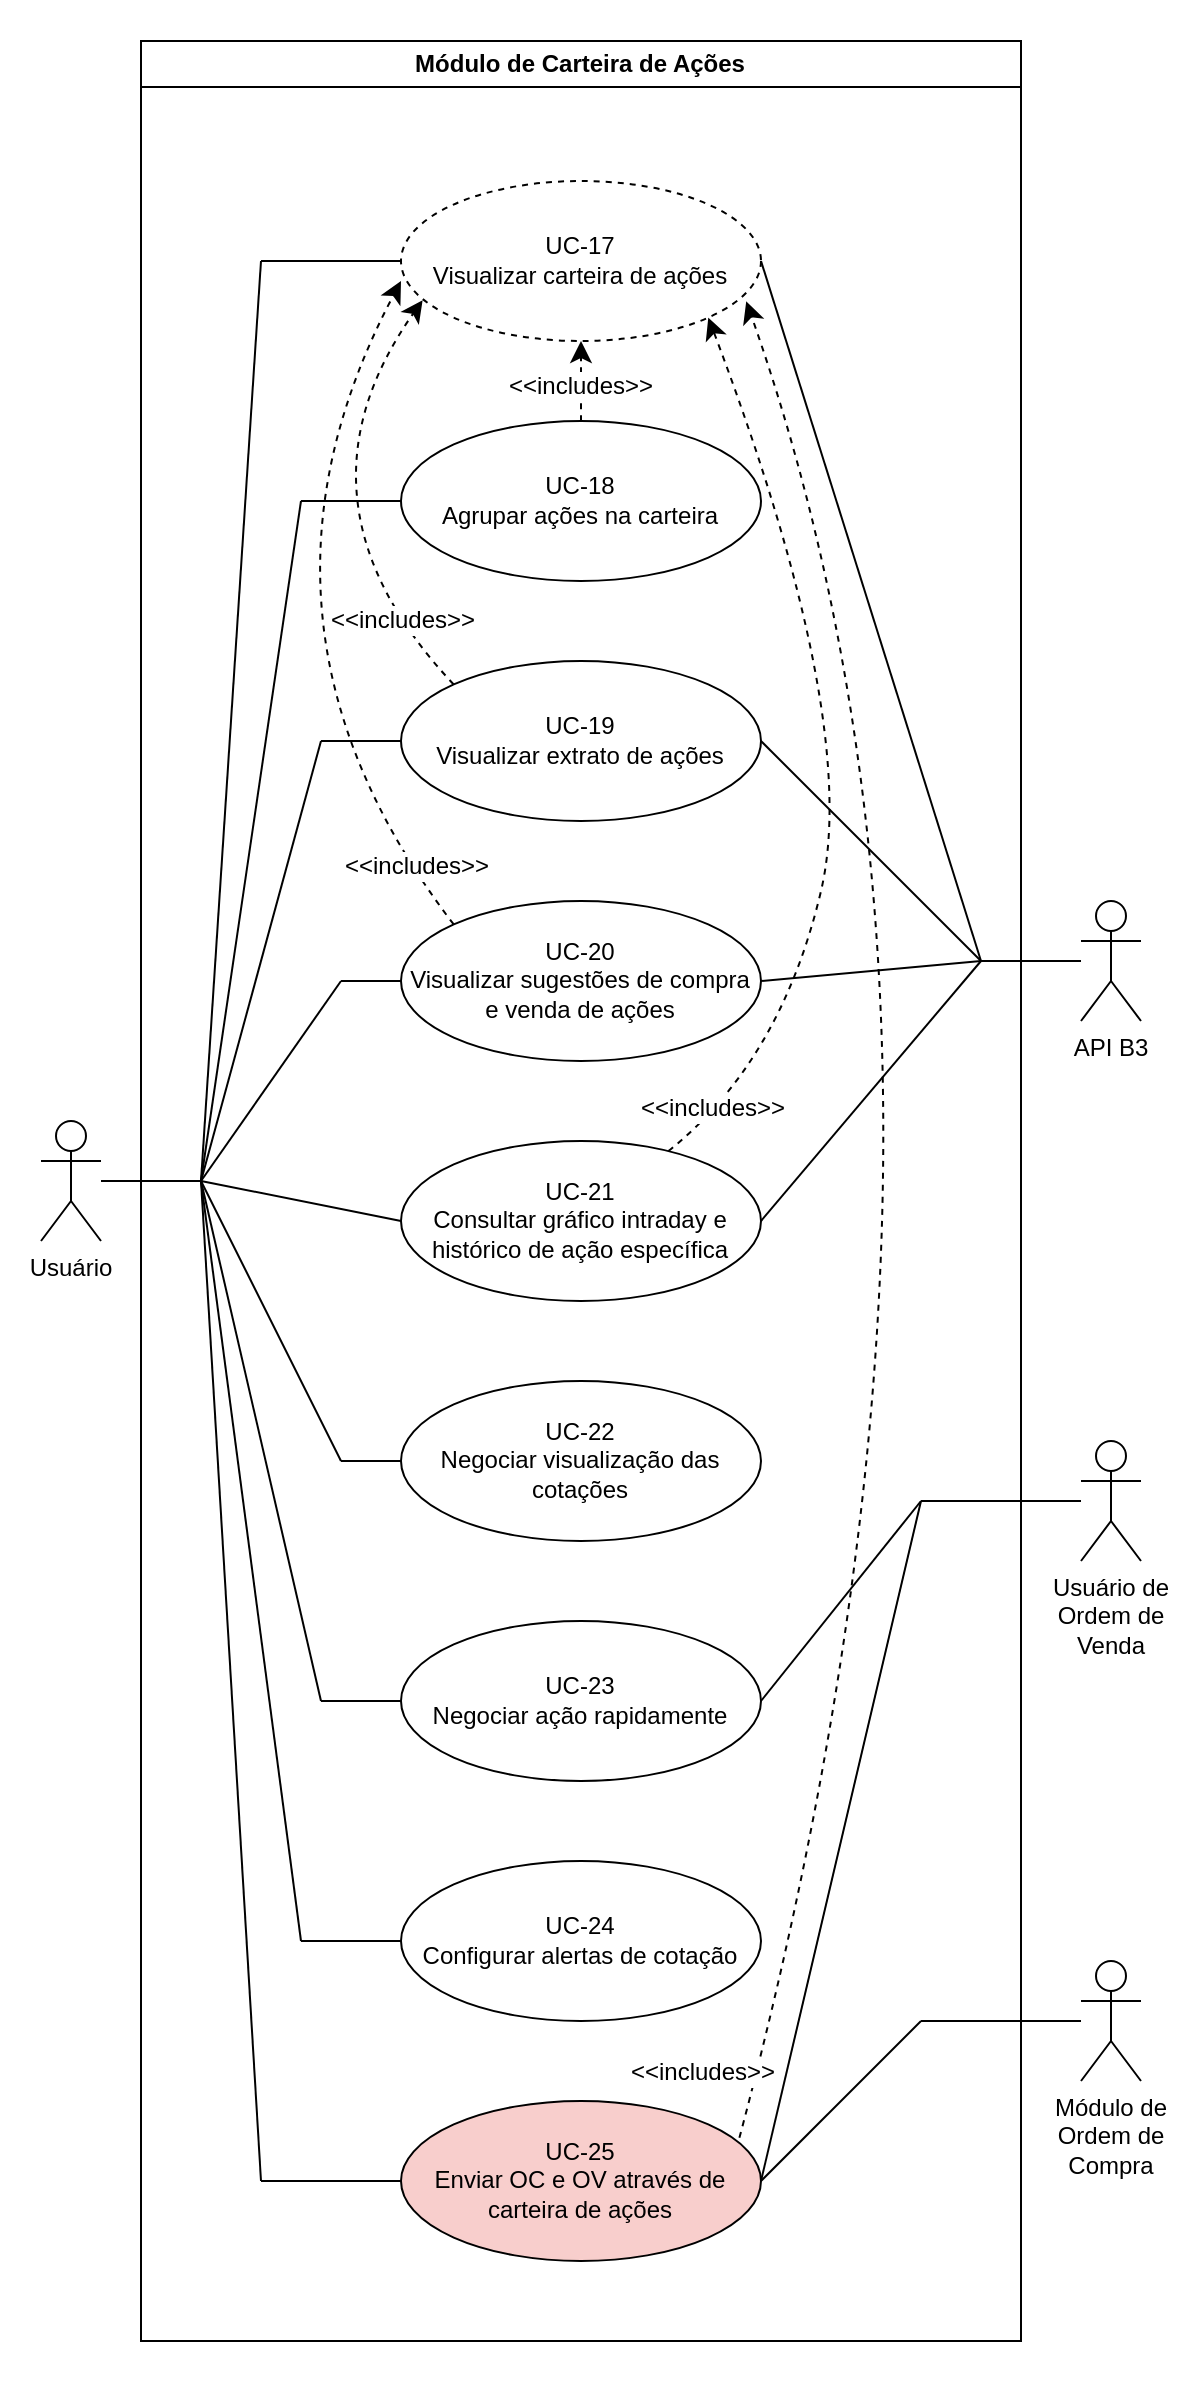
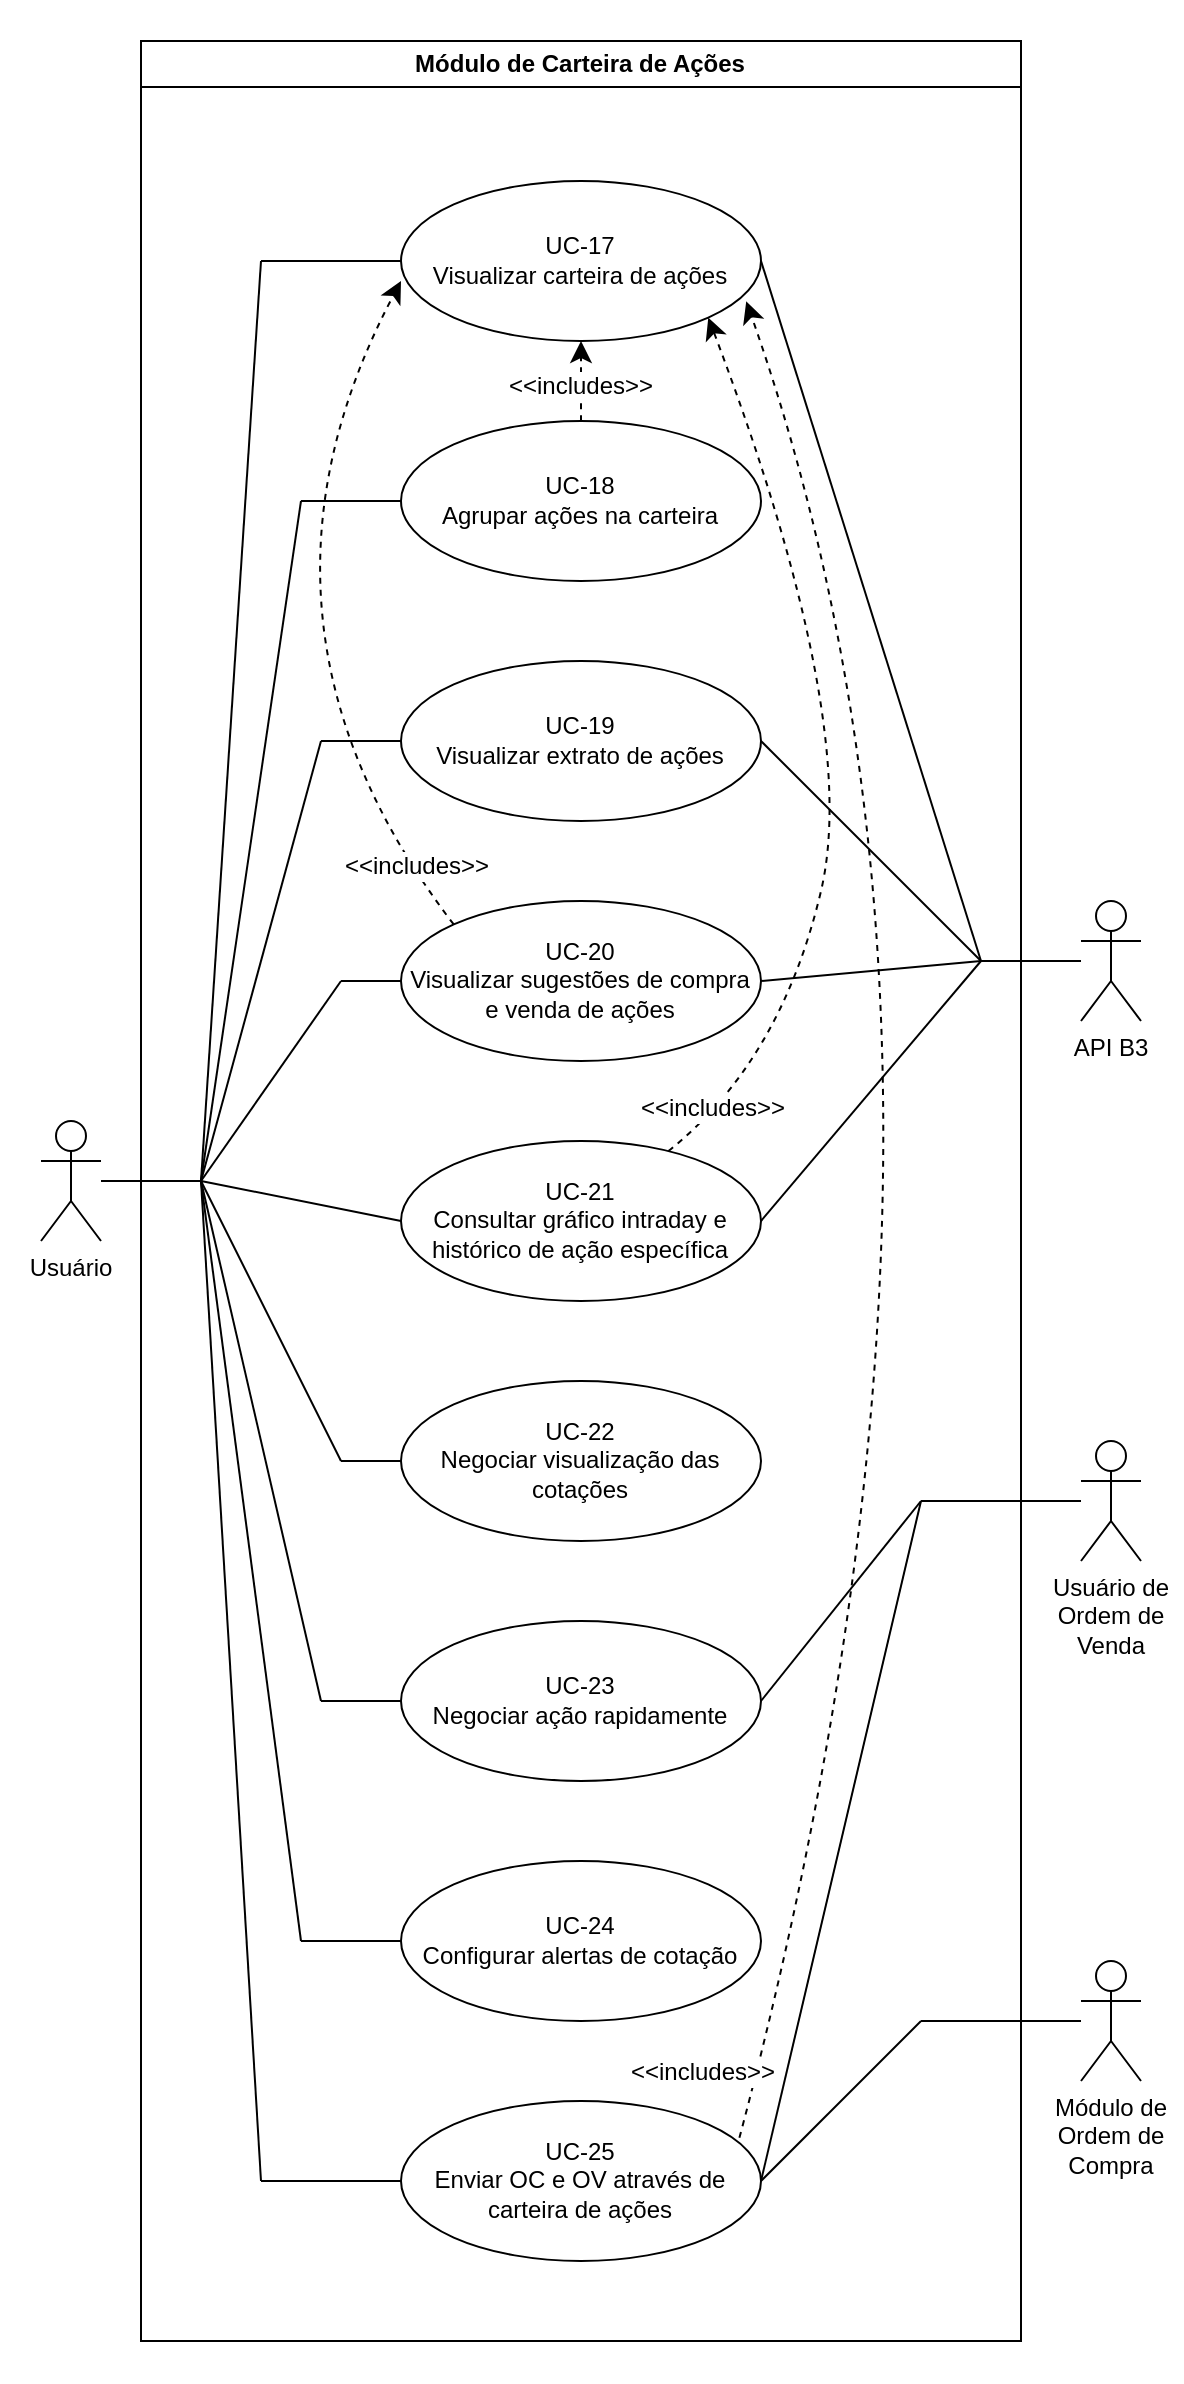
node "UC-17 Visualizar carteira de ações": style dashed -> solid
edge "UC-19 Visualizar extrato de ações" -> "UC-17 Visualizar carteira de ações": removed, label "<<includes>>"
node "UC-25 Enviar OC e OV através de carteira de ações": fillcolor #f8cecc -> #ffffff
